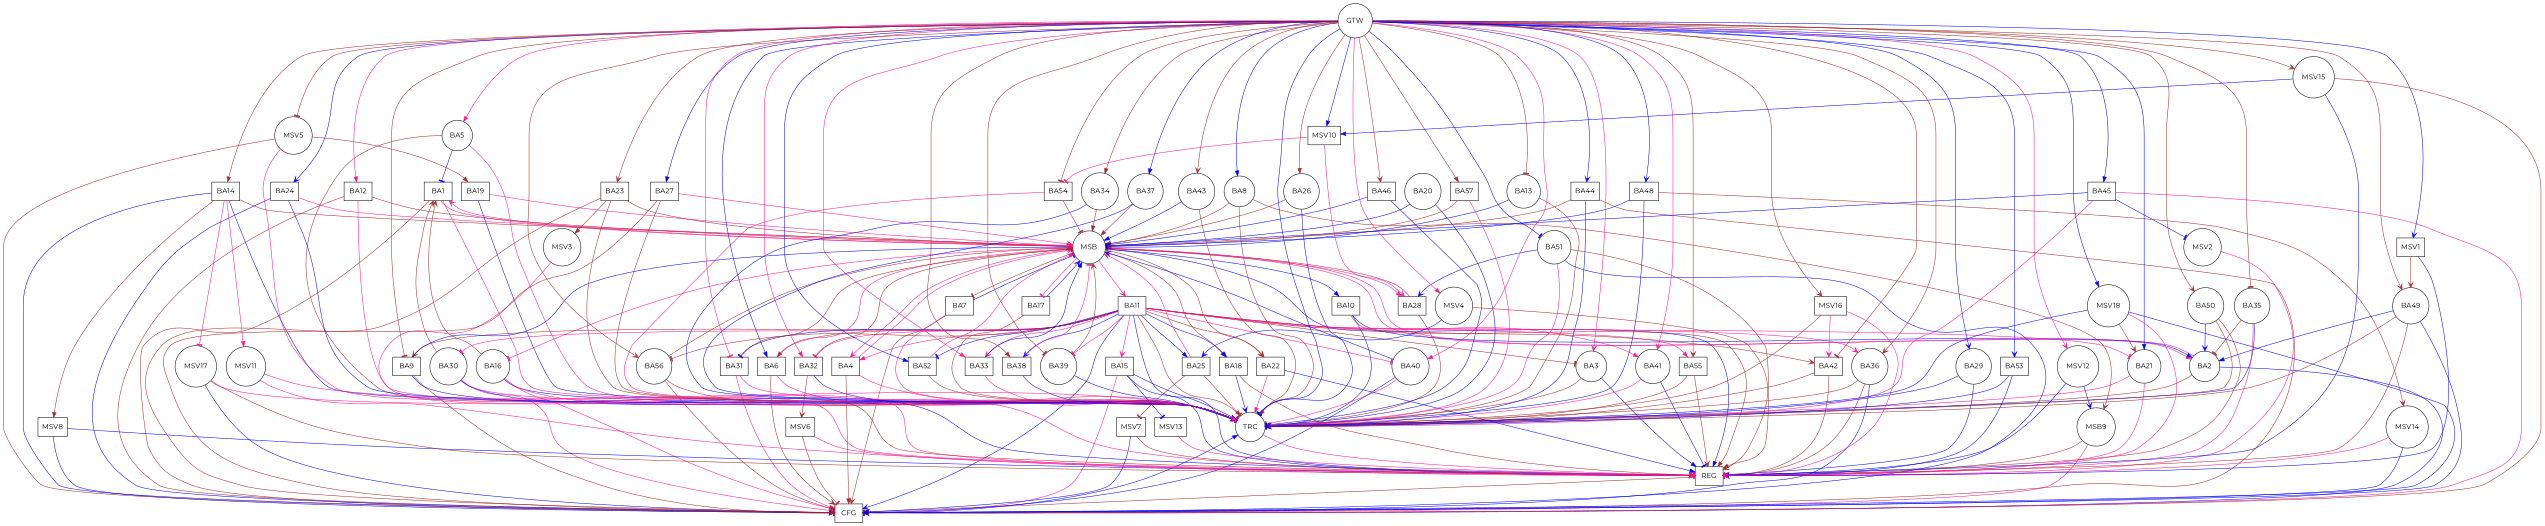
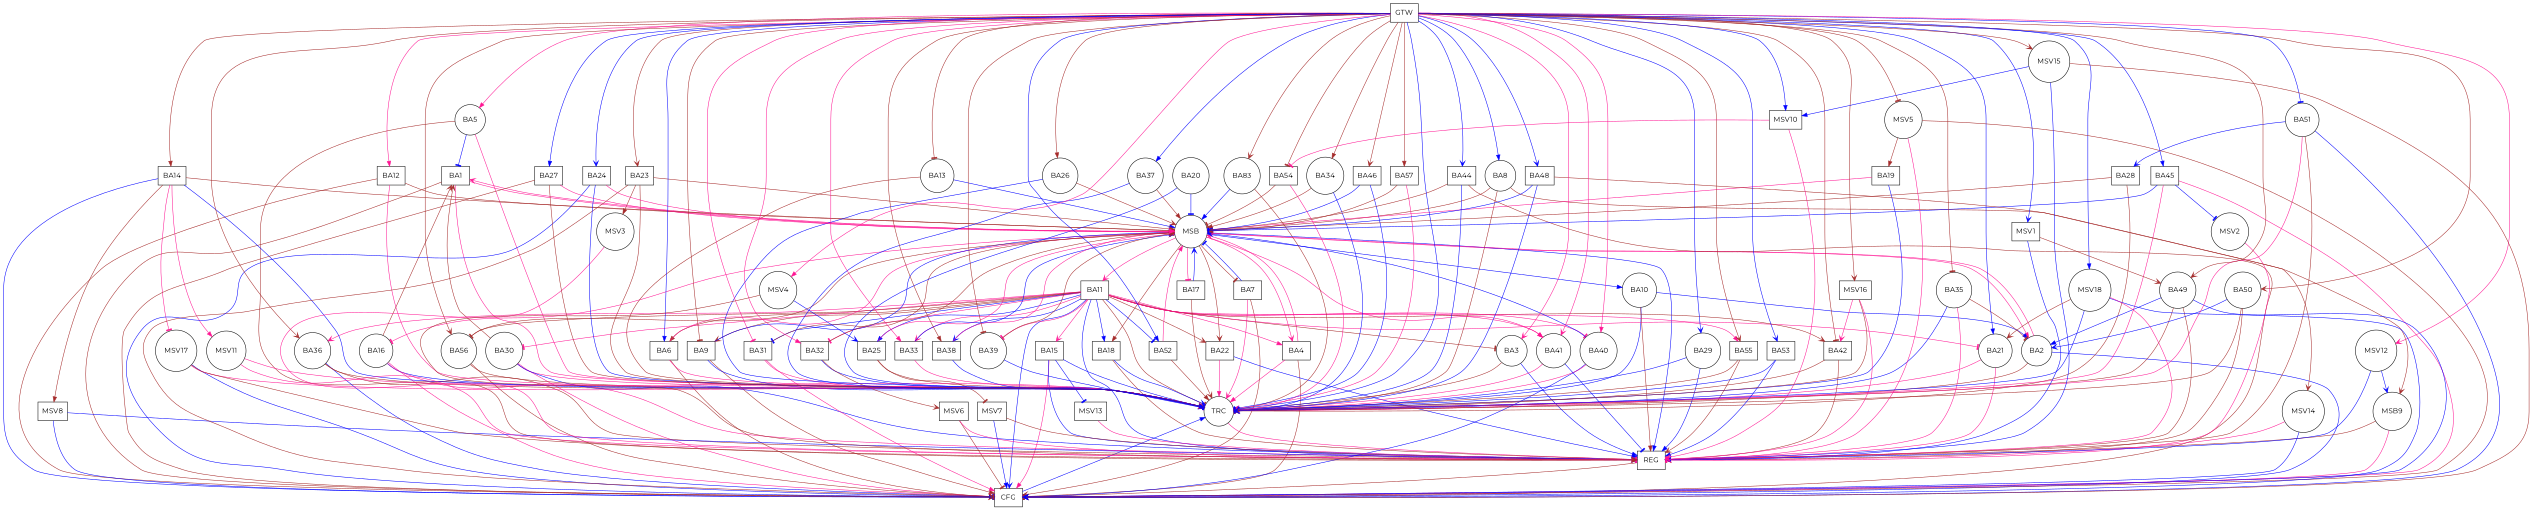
node "GTW": shape circle -> box
node "BA43": label "BA43" -> "BA83"
edge "MSV10" -> "BA28": now "MSV10" -> "REG"
edge "MSB" -> "BA28": now "MSB" -> "BA41"
node "BA10": shape box -> circle
